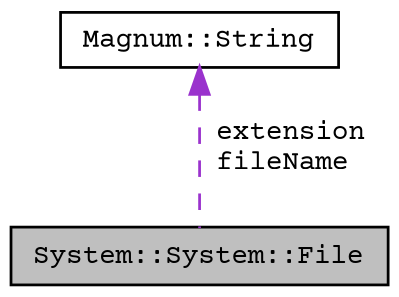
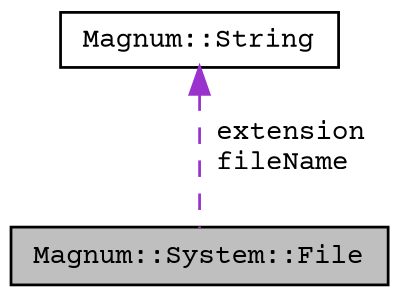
node "System::System::File": label "System::System::File" -> "Magnum::System::File"
